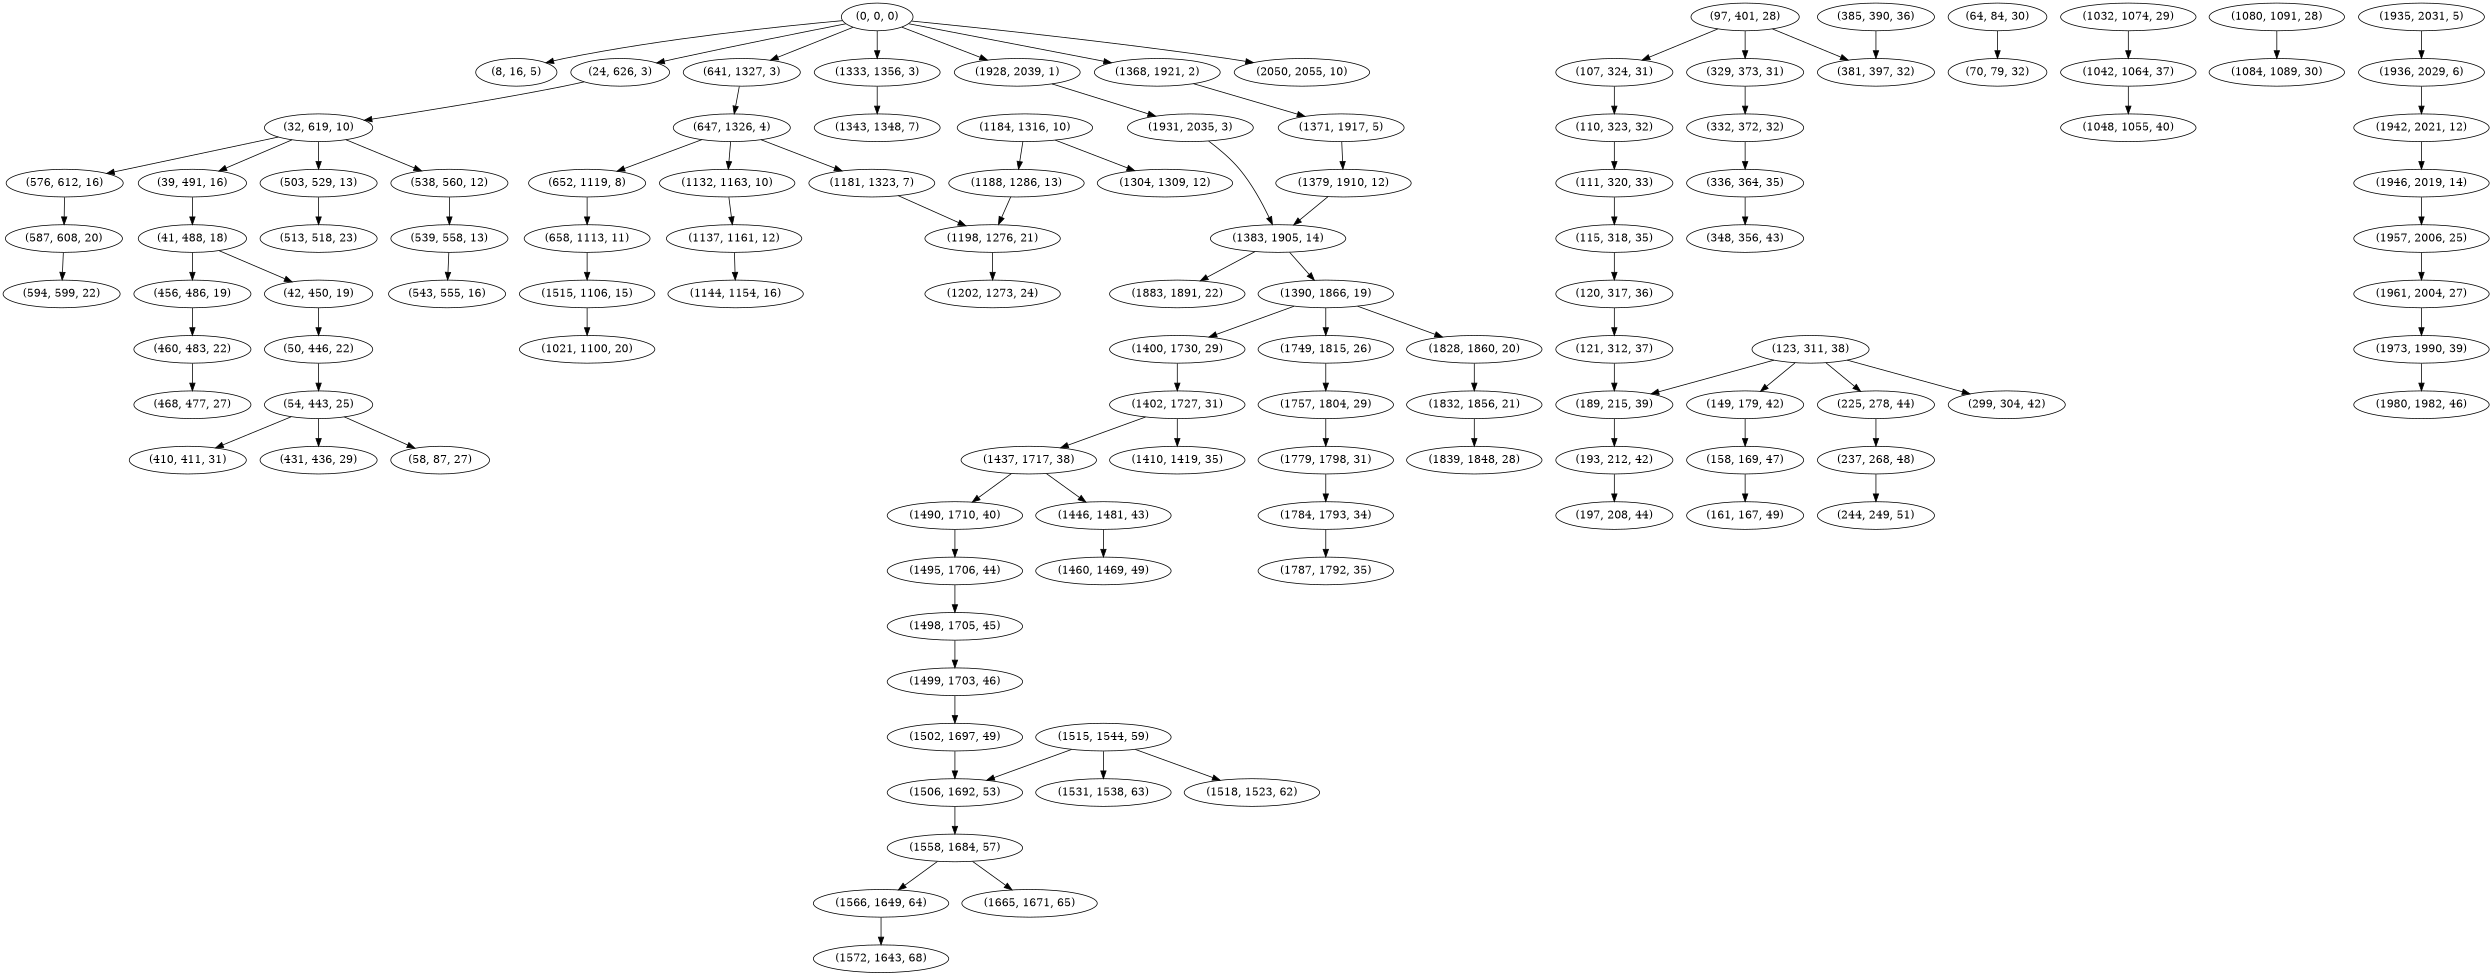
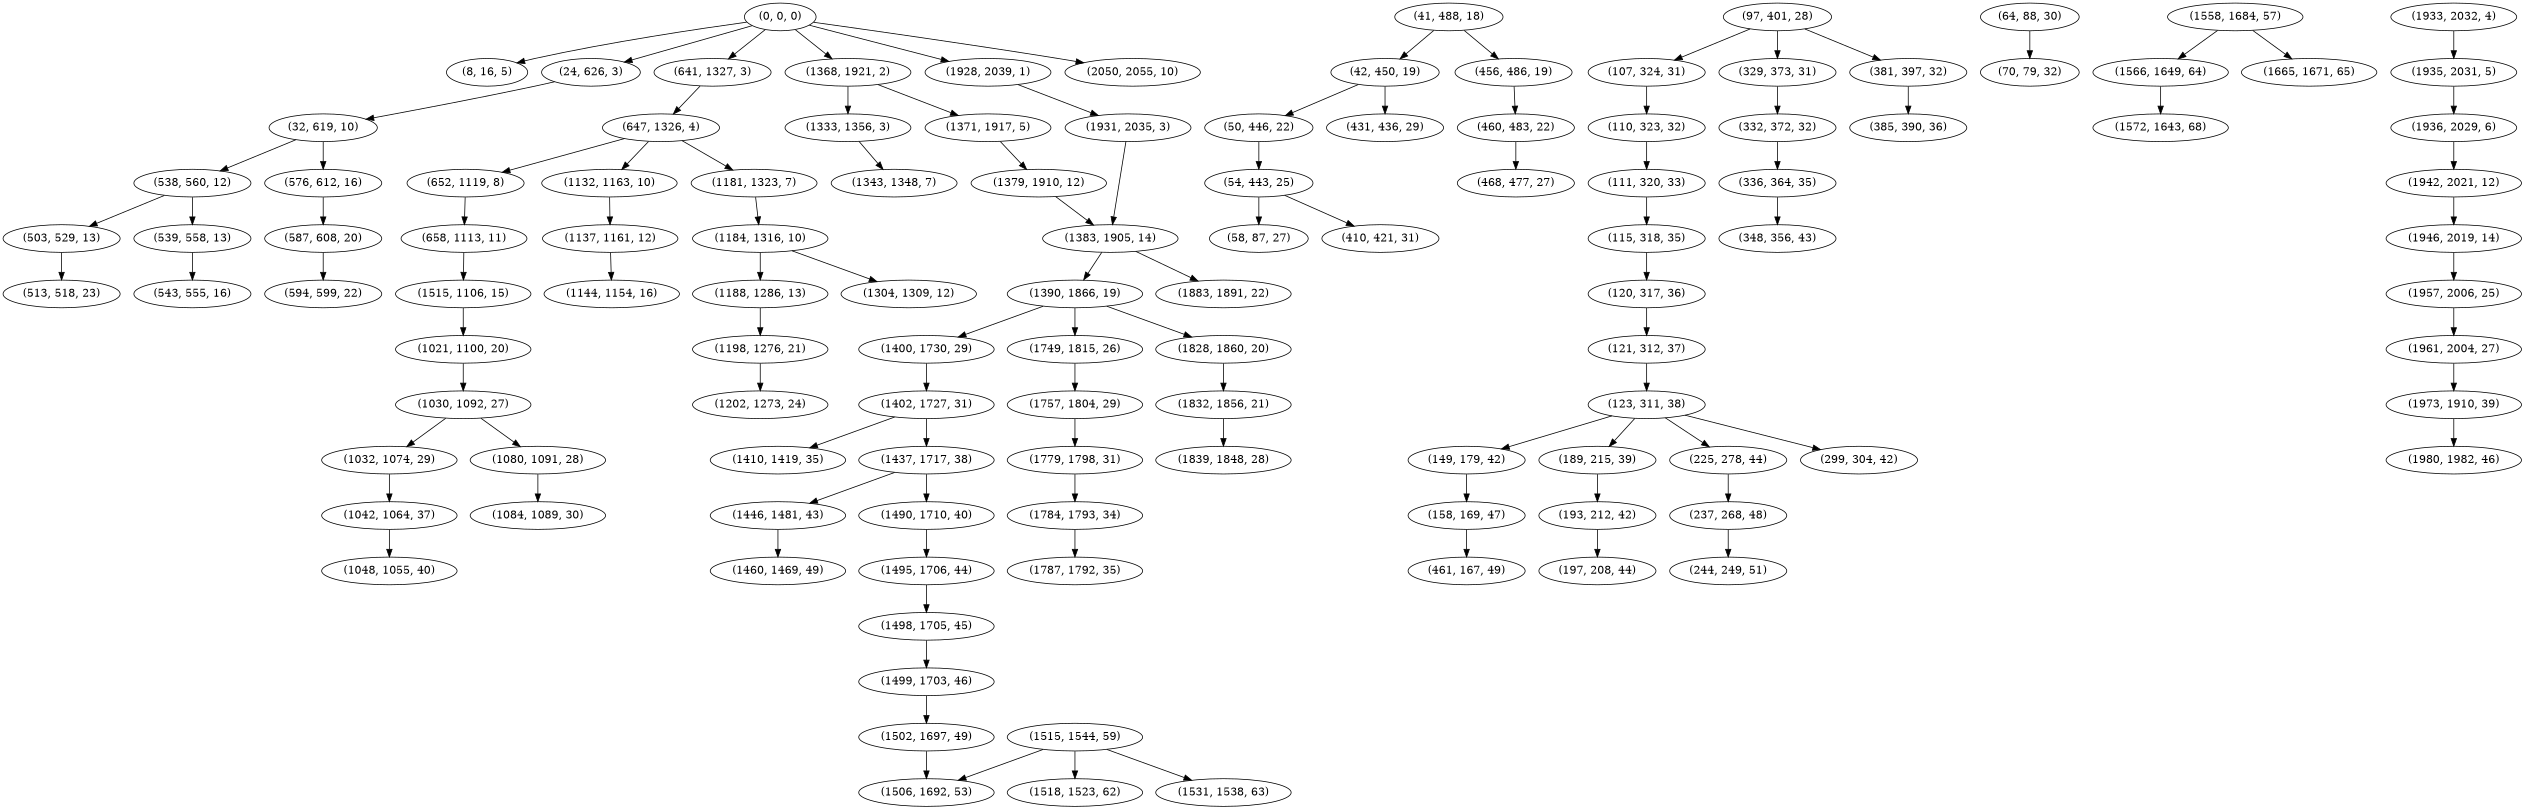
node "(64, 84, 30)": label "(64, 84, 30)" -> "(64, 88, 30)"
node "(1933, 2032, 4)": added
edge "(0, 0, 0)" -> "(1333, 1356, 3)": now "(1368, 1921, 2)" -> "(1333, 1356, 3)"
edge "(385, 390, 36)" -> "(381, 397, 32)": reversed
edge "(32, 619, 10)" -> "(503, 529, 13)": now "(538, 560, 12)" -> "(503, 529, 13)"
node "(39, 491, 16)": removed
edge "(1181, 1323, 7)" -> "(1198, 1276, 21)": now "(1181, 1323, 7)" -> "(1184, 1316, 10)"
node "(1973, 1990, 39)": label "(1973, 1990, 39)" -> "(1973, 1910, 39)"
edge "(121, 312, 37)" -> "(189, 215, 39)": now "(121, 312, 37)" -> "(123, 311, 38)"
node "(1030, 1092, 27)": added
edge "(54, 443, 25)" -> "(431, 436, 29)": now "(42, 450, 19)" -> "(431, 436, 29)"
node "(410, 411, 31)": label "(410, 411, 31)" -> "(410, 421, 31)"
node "(161, 167, 49)": label "(161, 167, 49)" -> "(461, 167, 49)"
edge "(1506, 1692, 53)" -> "(1558, 1684, 57)": removed
